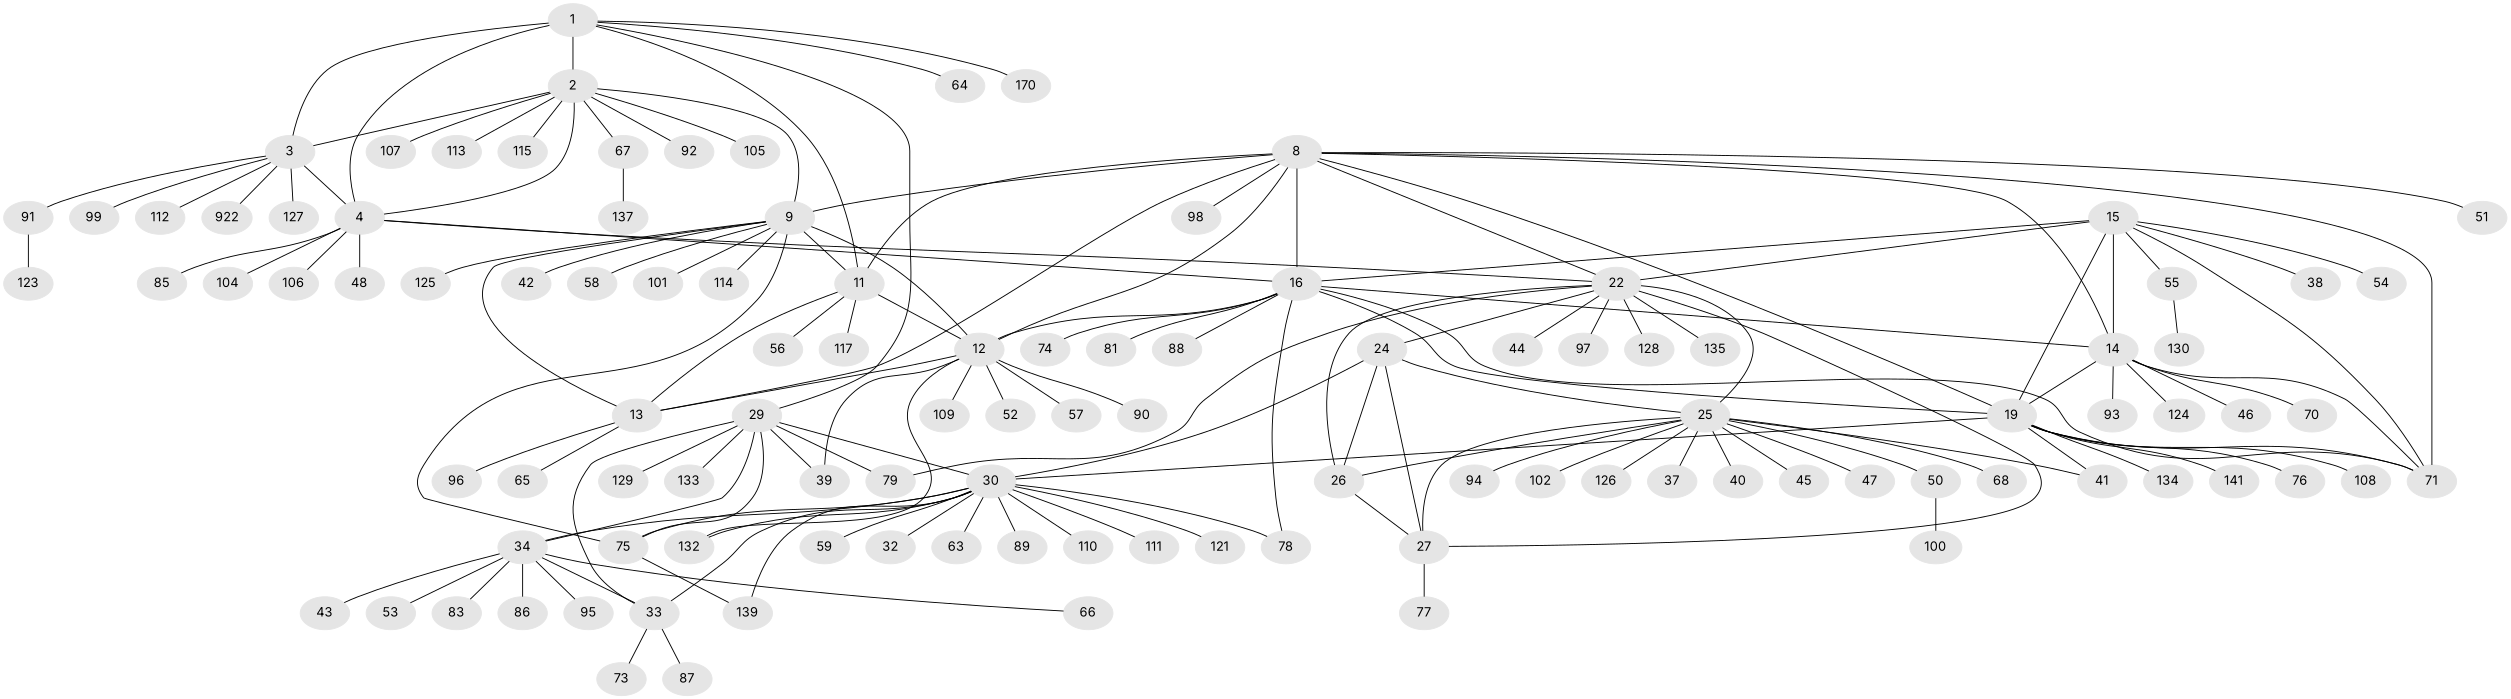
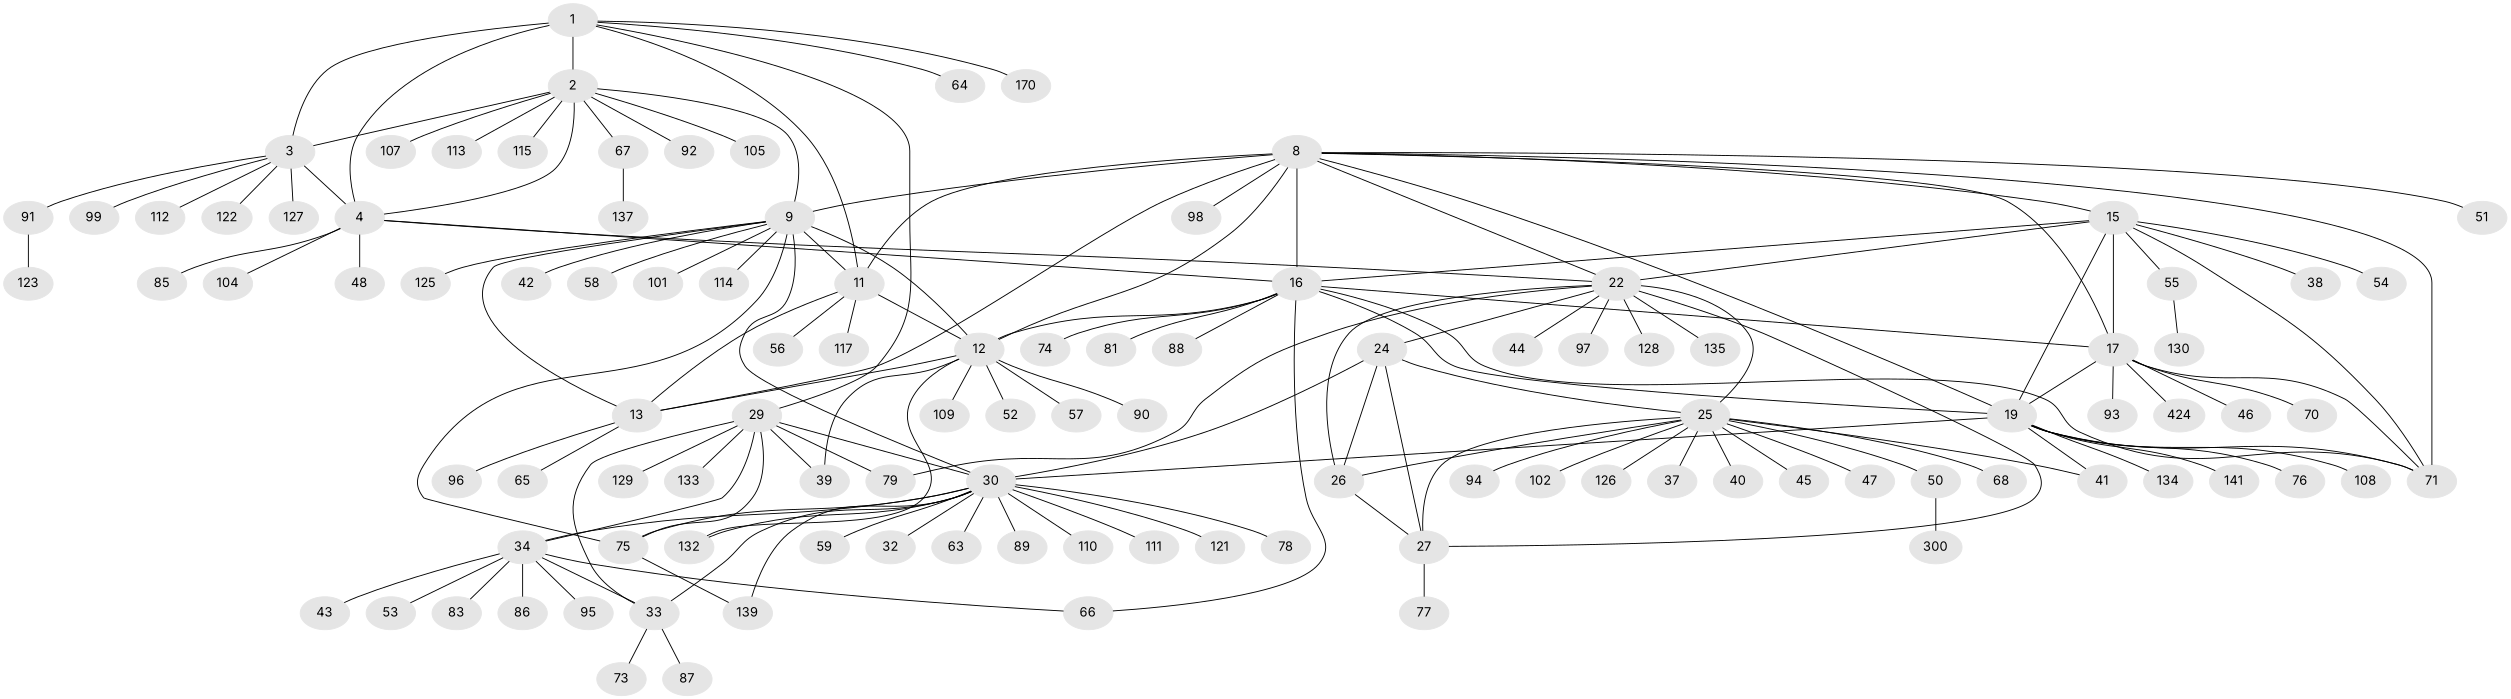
edge "8" -- "15": added
node "922": label "922" -> "122"
node "106": removed
node "14": label "14" -> "17"
edge "9" -- "30": added
edge "16" -- "78": now "16" -- "66"
node "124": label "124" -> "424"
node "100": label "100" -> "300"
